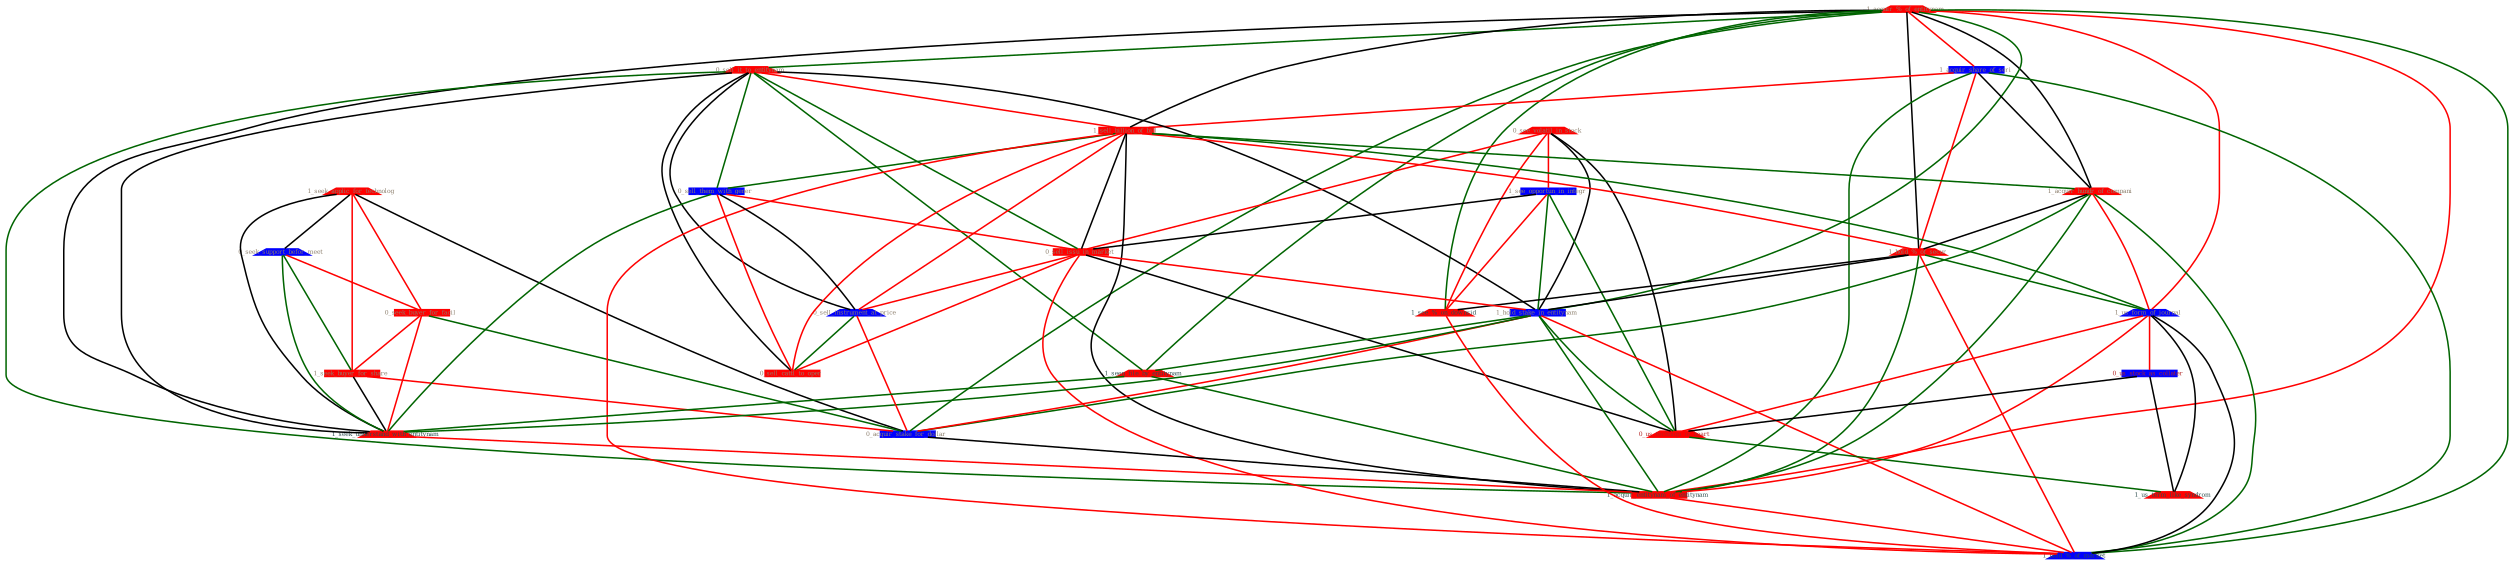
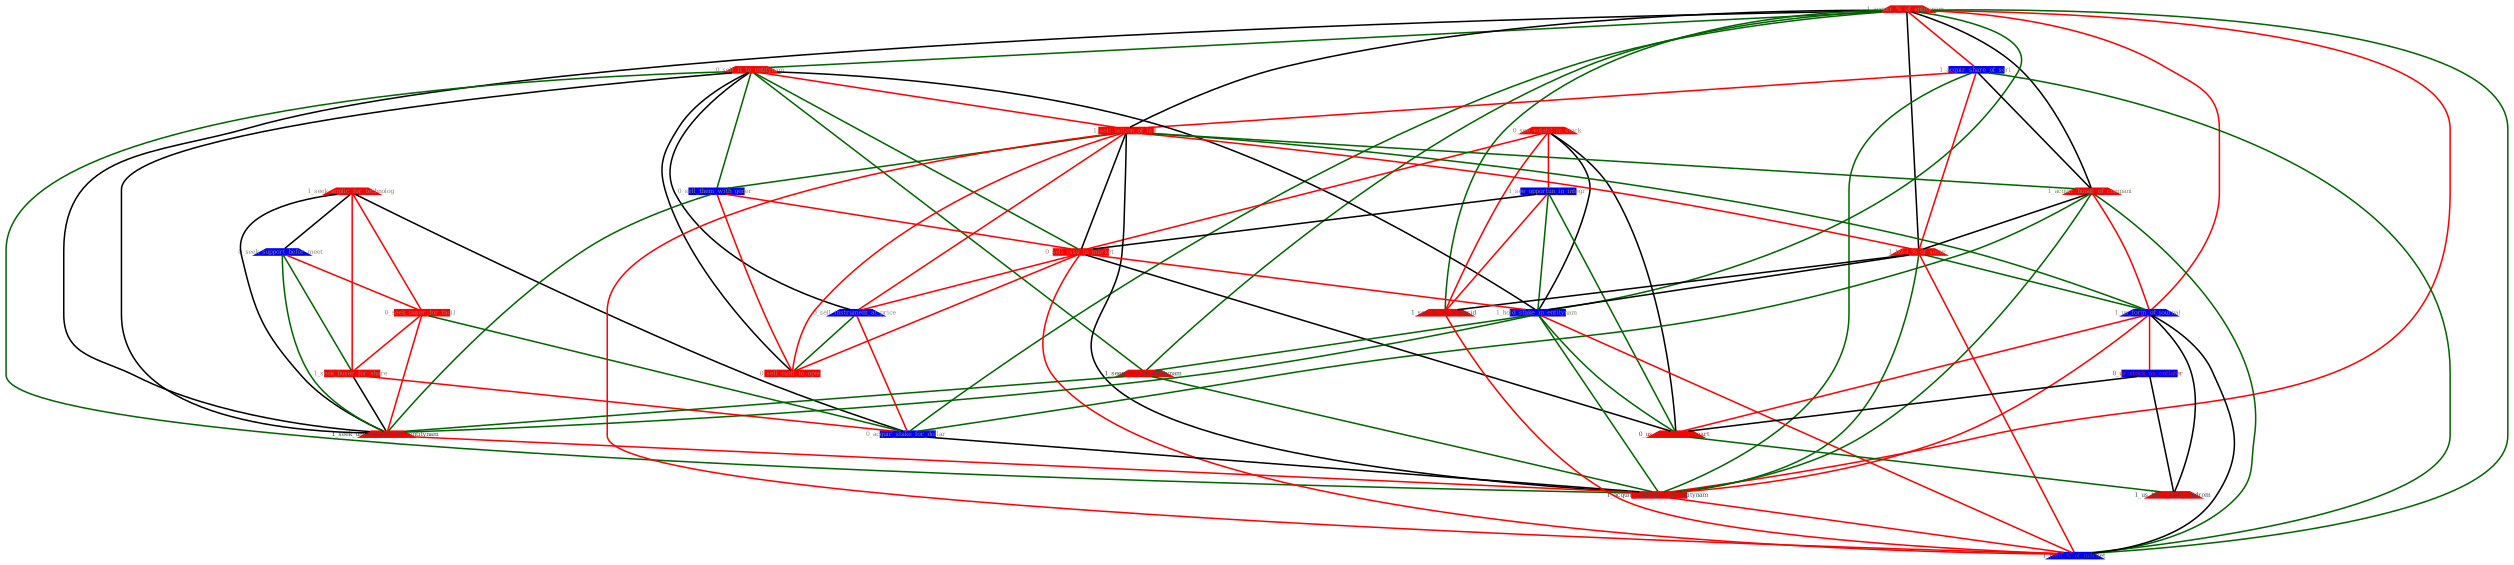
edge "0_sell_them_with_gener" -- "0_sell_instrument_at_price": removed
edge "1_hold_stake_in_entitynam" -- "0_acquir_stake_for_dollar": removed
